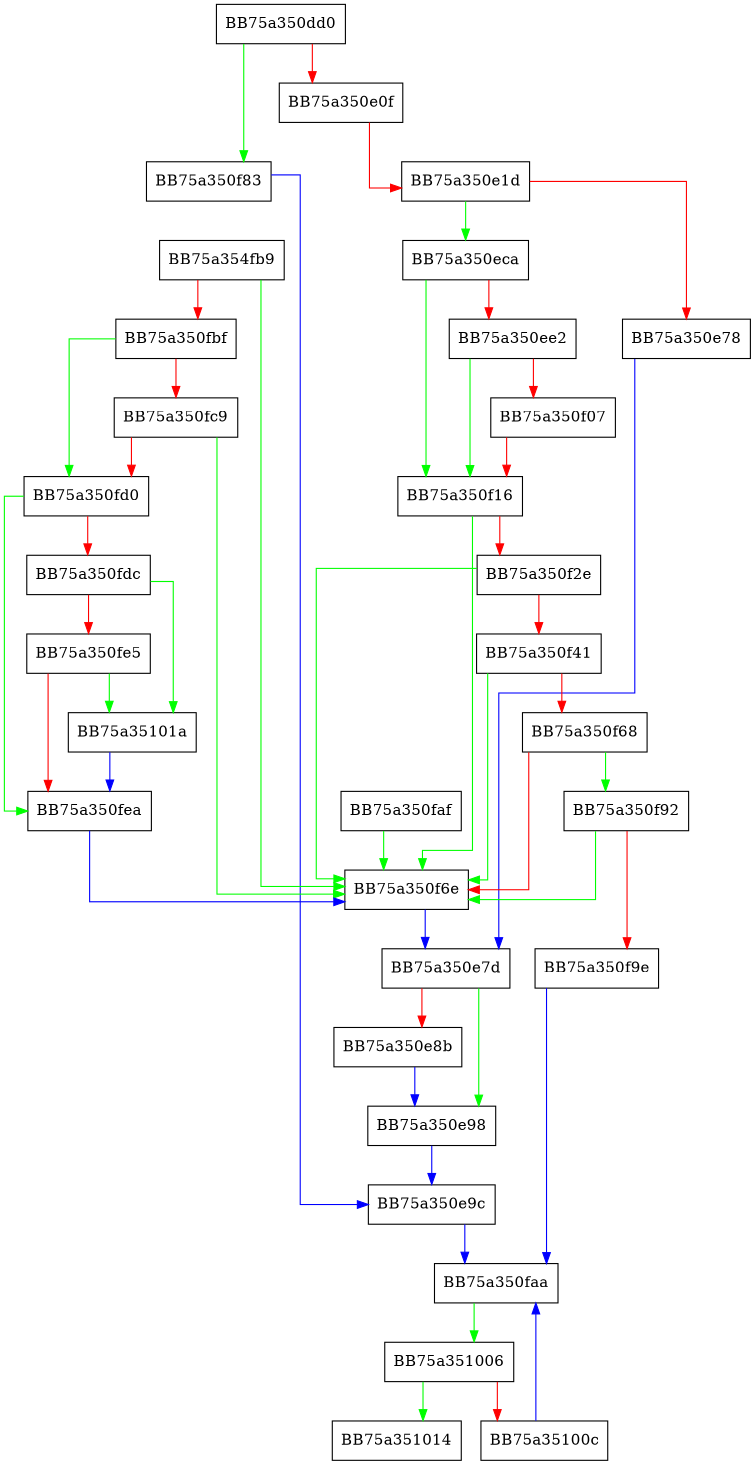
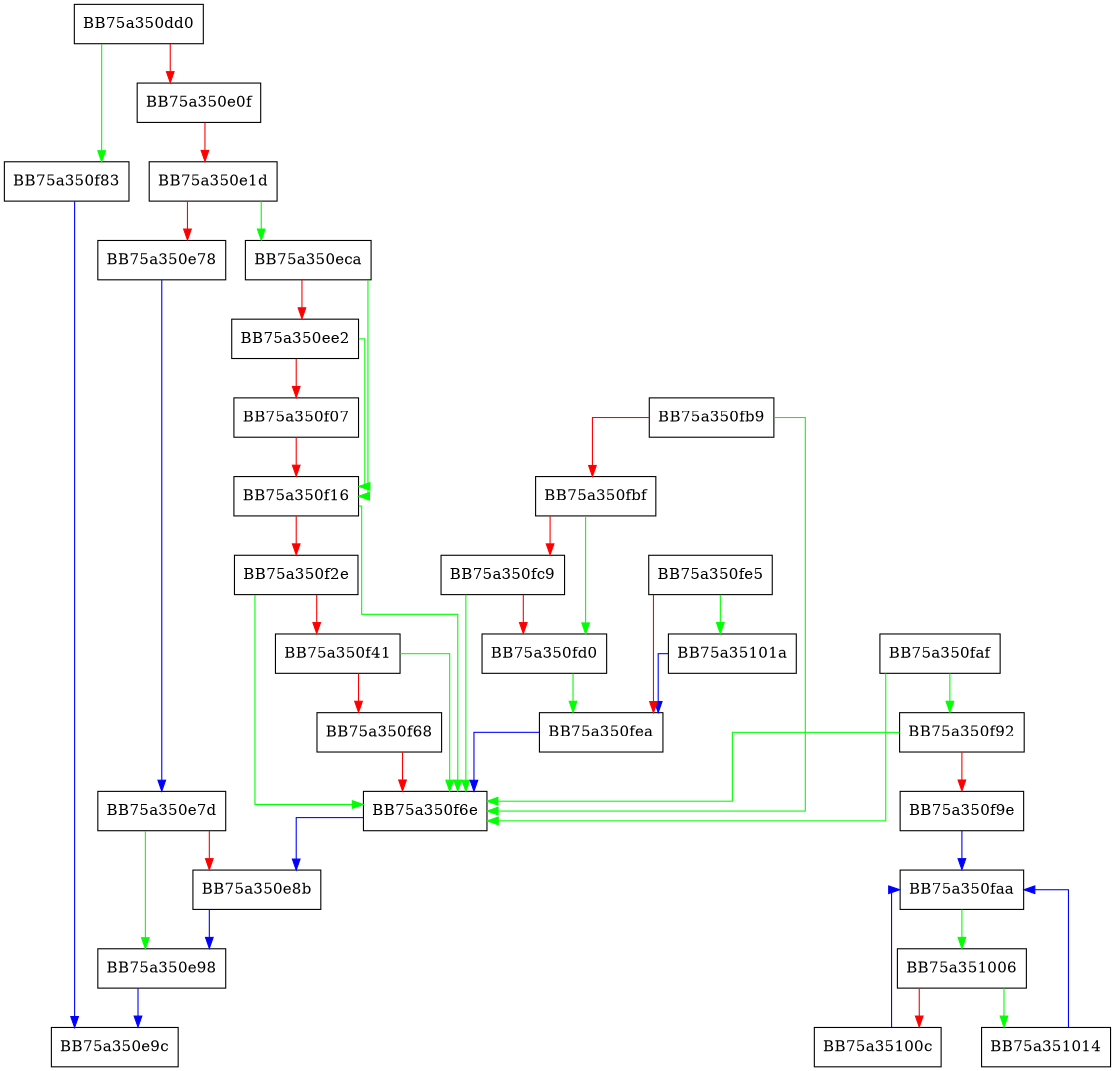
node "BB75a354fb9": label "BB75a354fb9" -> "BB75a350fb9"
node "BB75a350fdc": removed
edge "BB75a350f68" -> "BB75a350f92": now "BB75a350faf" -> "BB75a350f92"
edge "BB75a350f6e" -> "BB75a350e7d": now "BB75a350f6e" -> "BB75a350e8b"
edge "BB75a350e9c" -> "BB75a350faa": now "BB75a351014" -> "BB75a350faa"
